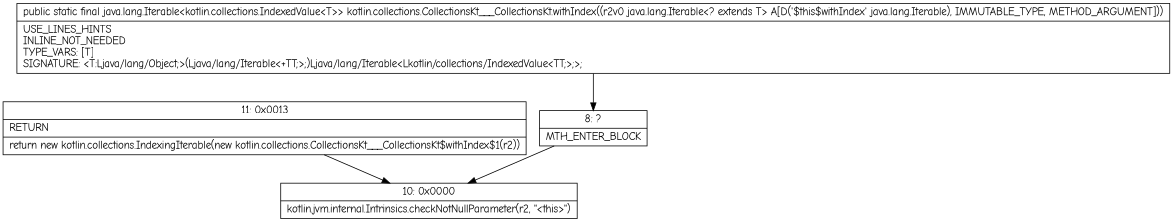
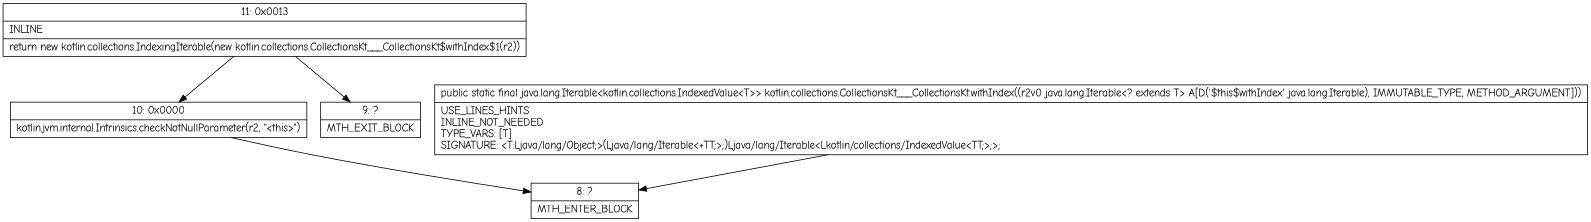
node "9: ?": added
node "11: 0x0013": text "RETURN" -> "INLINE"
edge "8: ?" -> "10: 0x0000": reversed
